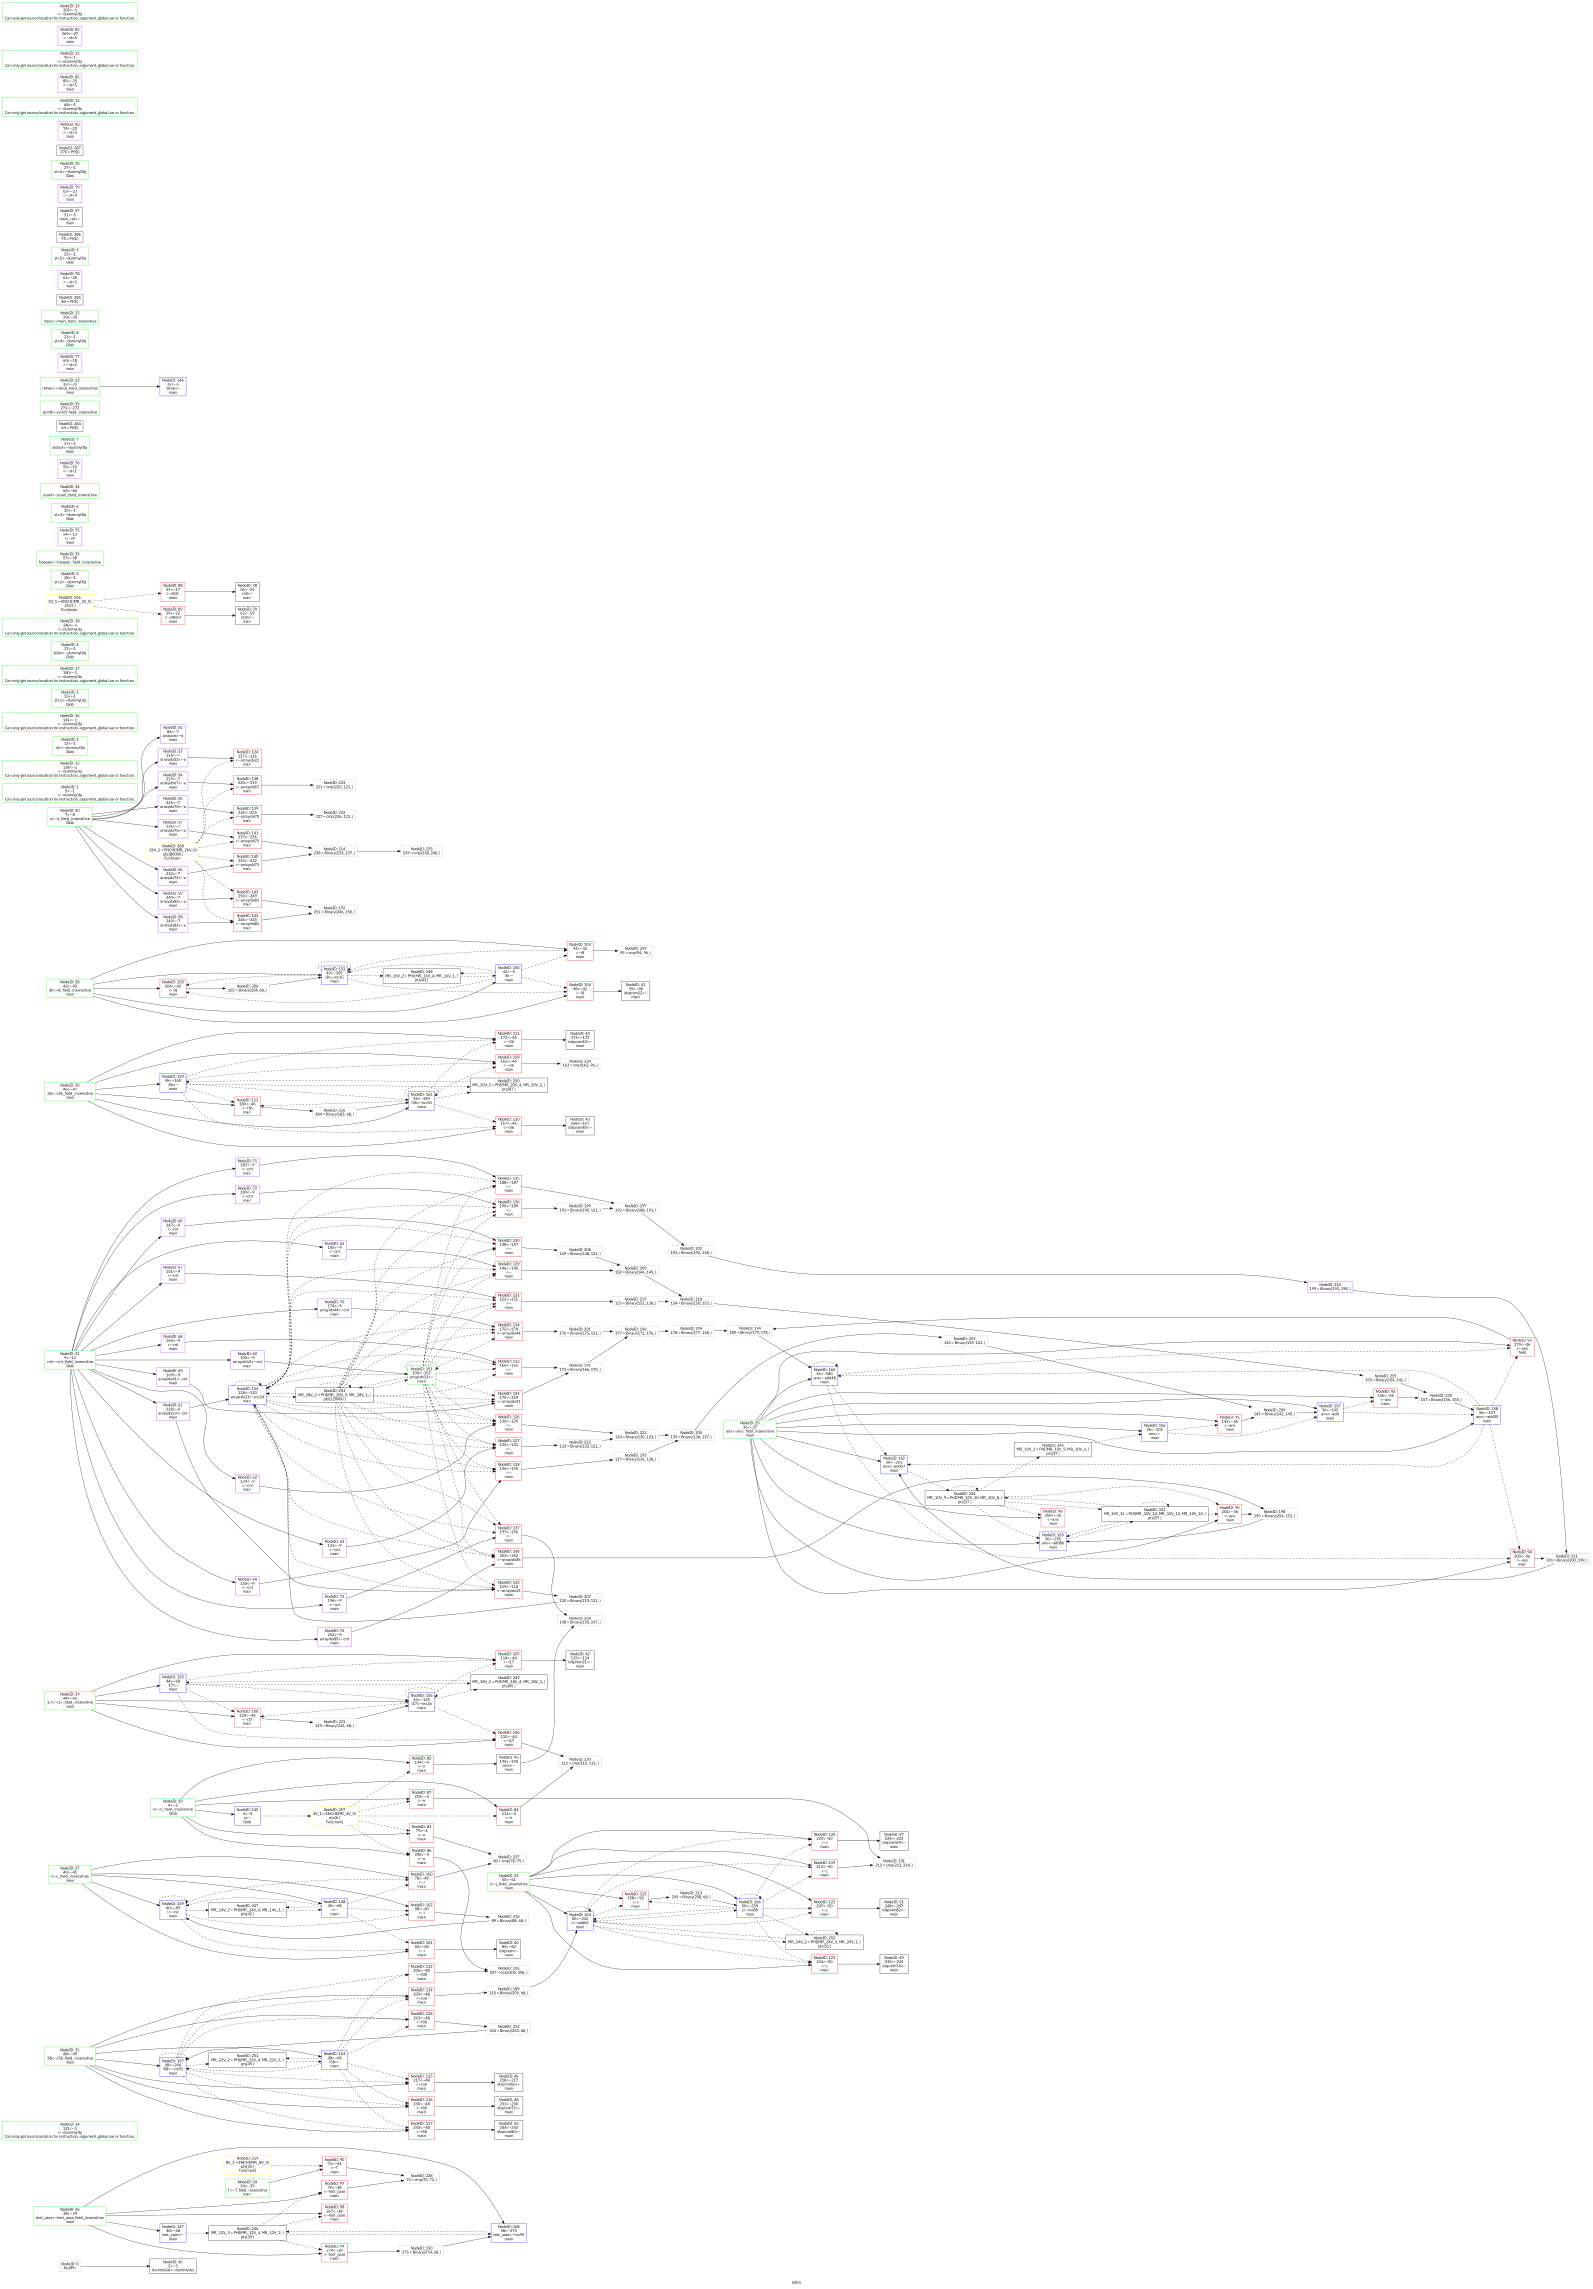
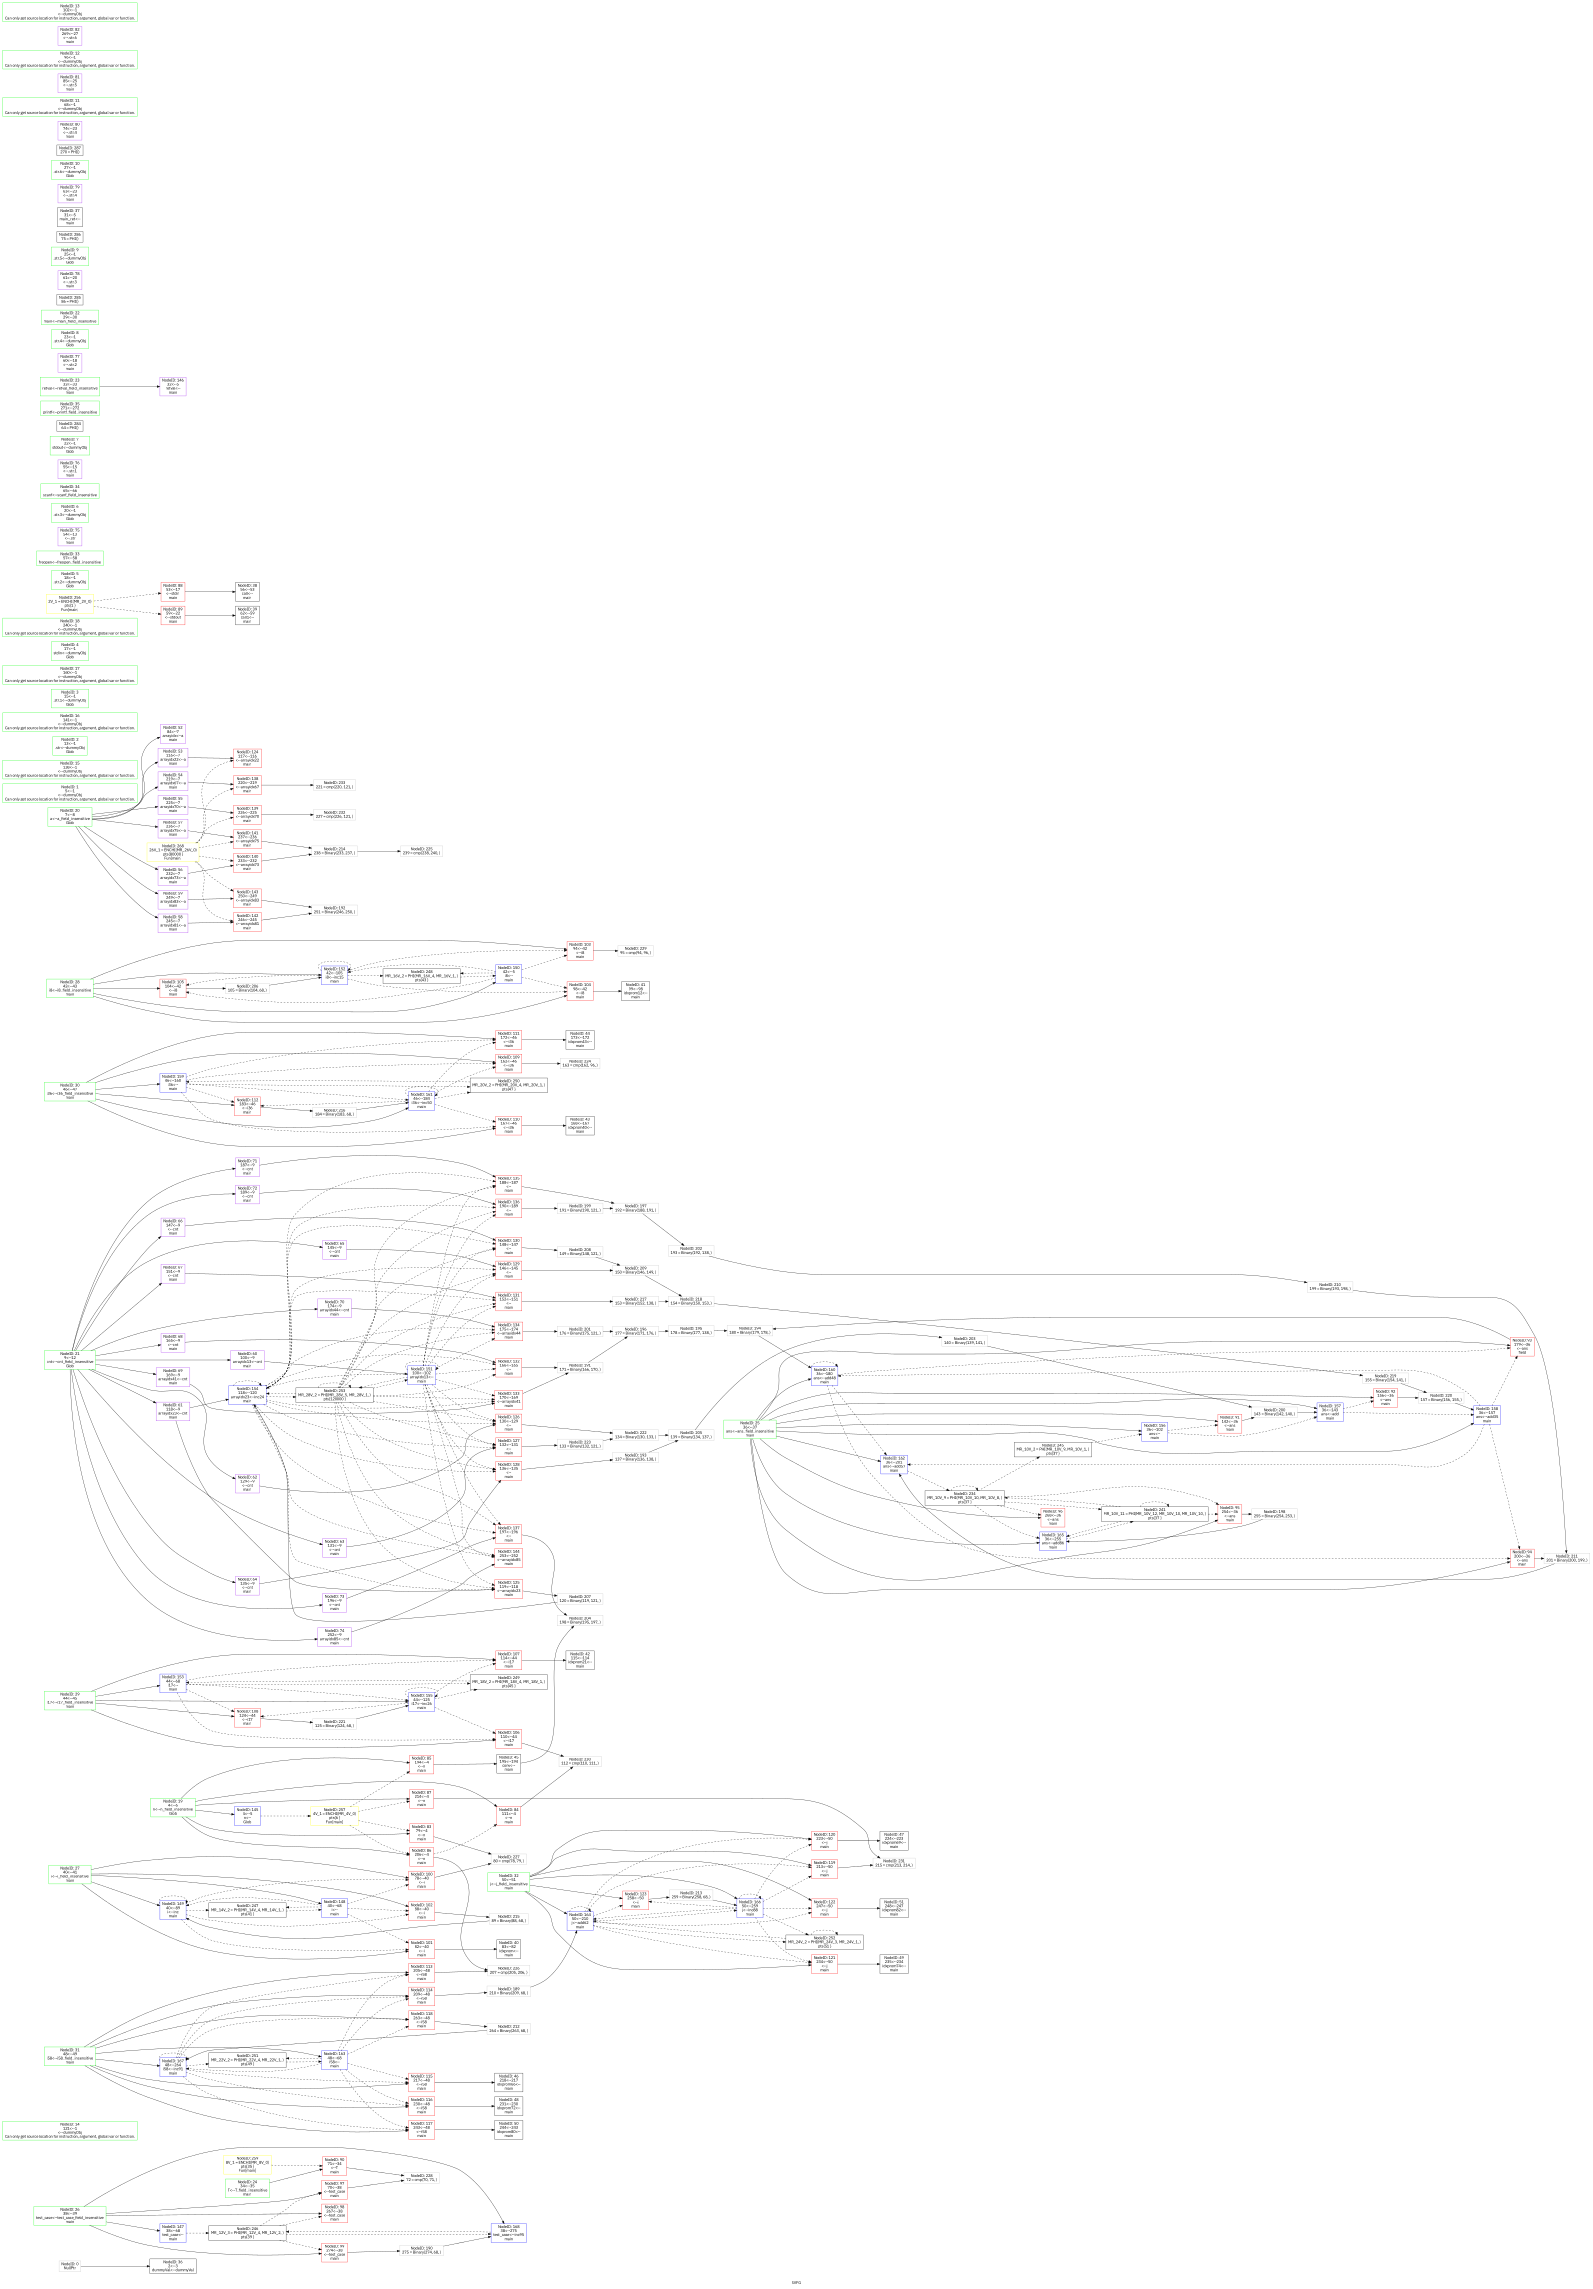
node "NodeID: 146": color blue -> purple
node "NodeID: 210": color purple -> grey
node "NodeID: 151": color green -> blue
edge "NodeID: 144" -> "NodeID: 198": removed
edge "NodeID: 257" -> "NodeID: 84": now "NodeID: 86" -> "NodeID: 84"
edge "NodeID: 31" -> "NodeID: 113": added
